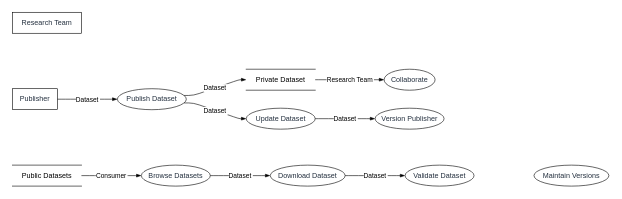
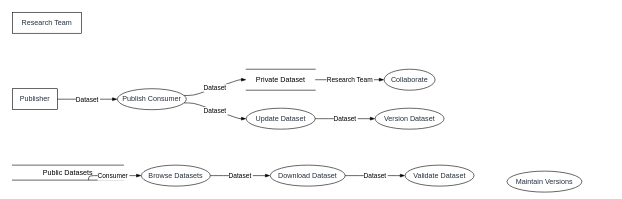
node "Publish Dataset": label "Publish Dataset" -> "Publish Consumer"
node "Version Publisher": label "Version Publisher" -> "Version Dataset"
node "Public Datasets": size 69x21 -> 111x15
node "Maintain Versions": moved (572, 176) -> (545, 182)
